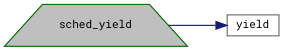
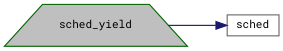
node "yield": label "yield" -> "sched"
